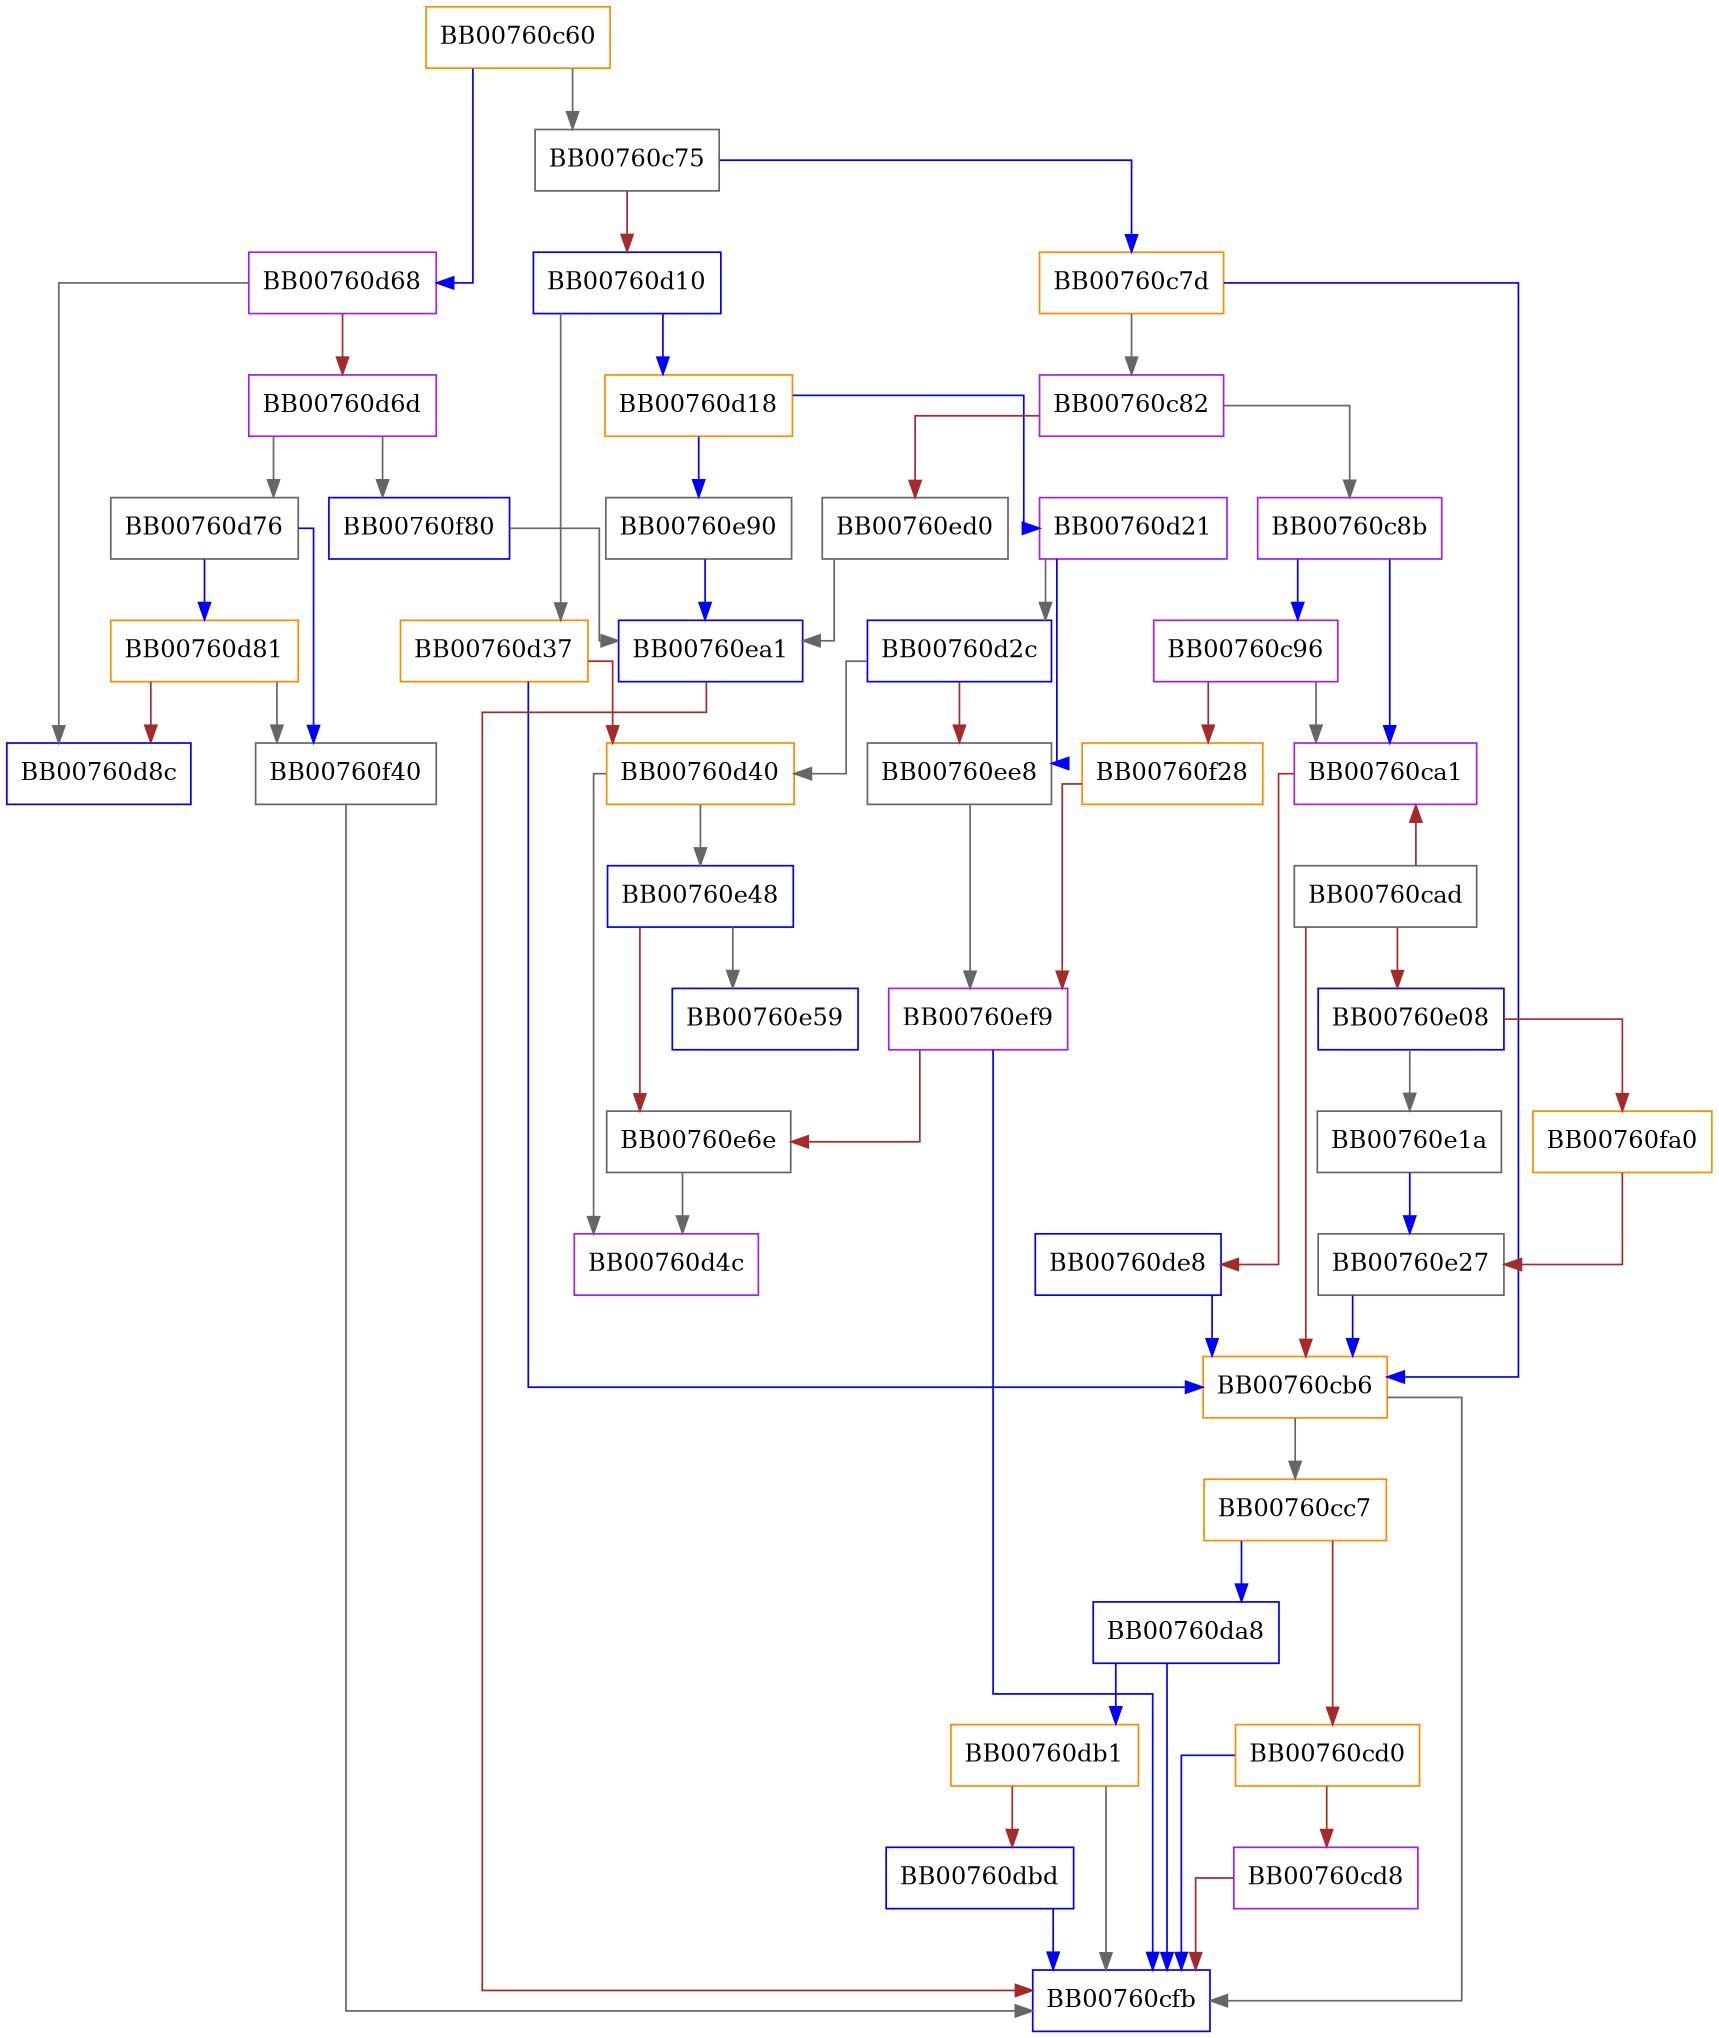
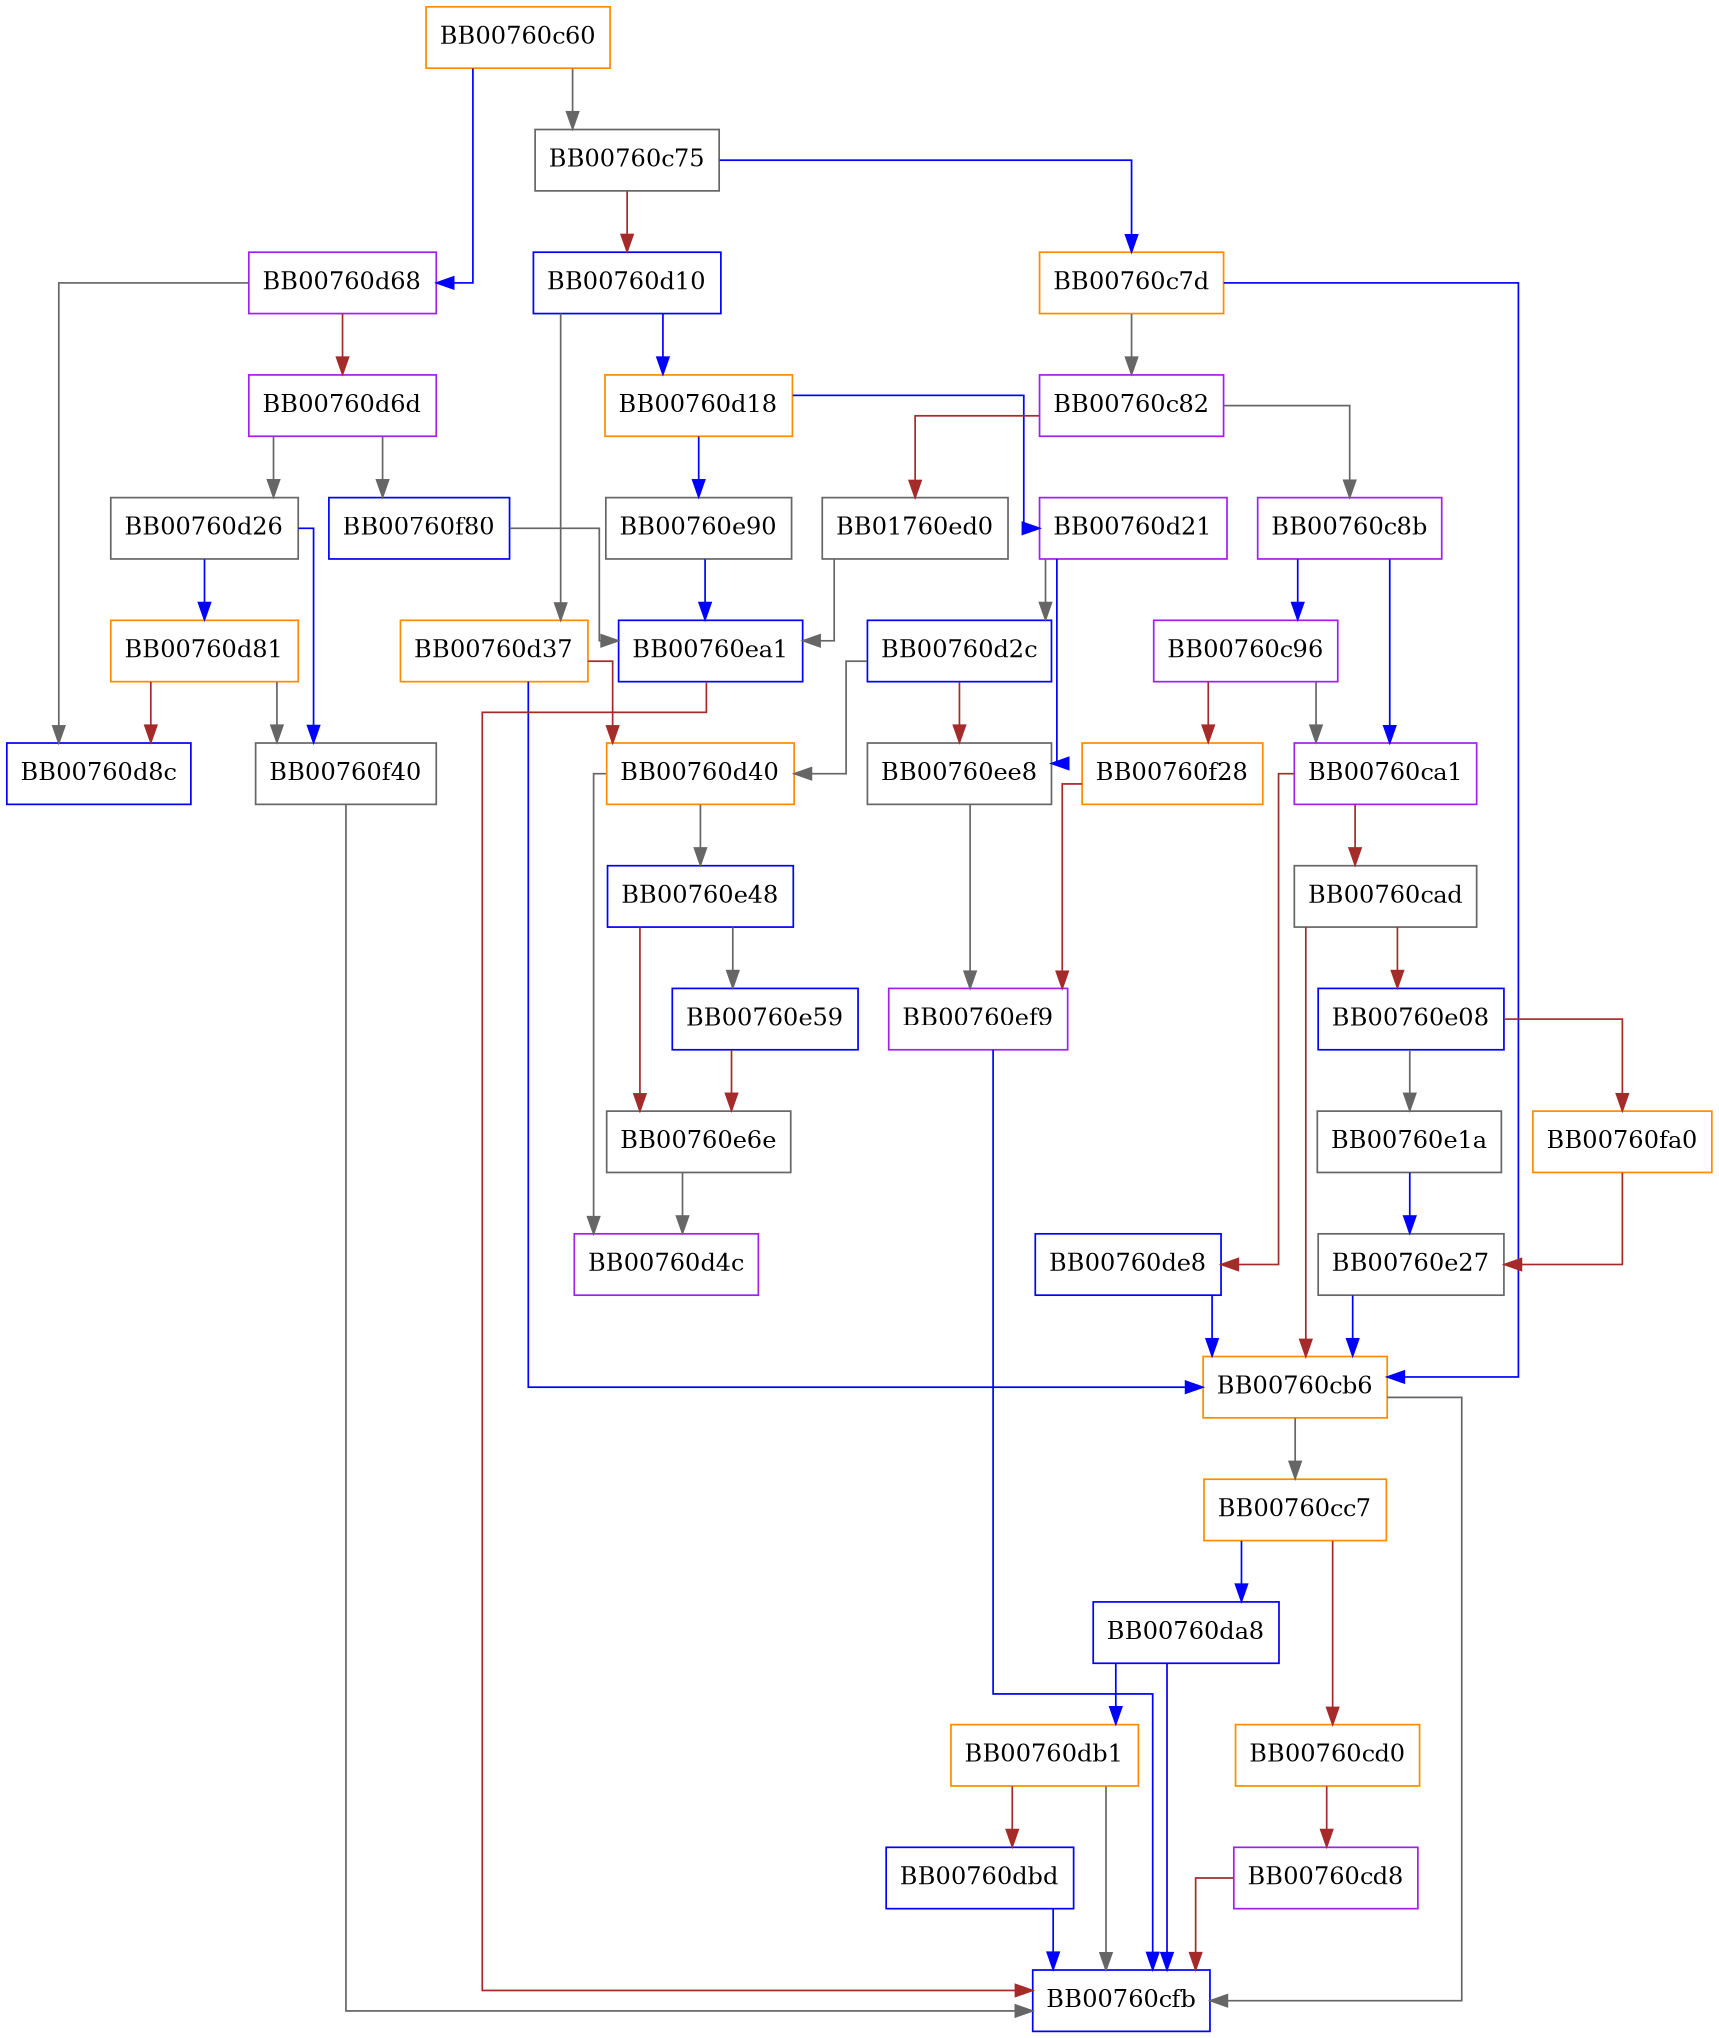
node "BB00760d76": label "BB00760d76" -> "BB00760d26"
node "BB00760ed0": label "BB00760ed0" -> "BB01760ed0"
edge "BB00760cad" -> "BB00760ca1": reversed
edge "BB00760ef9" -> "BB00760e6e": now "BB00760e59" -> "BB00760e6e"
edge "BB00760cd0" -> "BB00760cfb": removed
